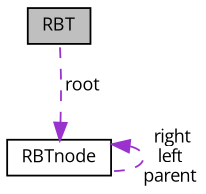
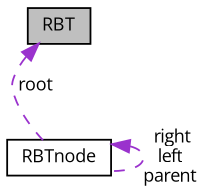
edge "RBT" -> "RBTnode": reversed
